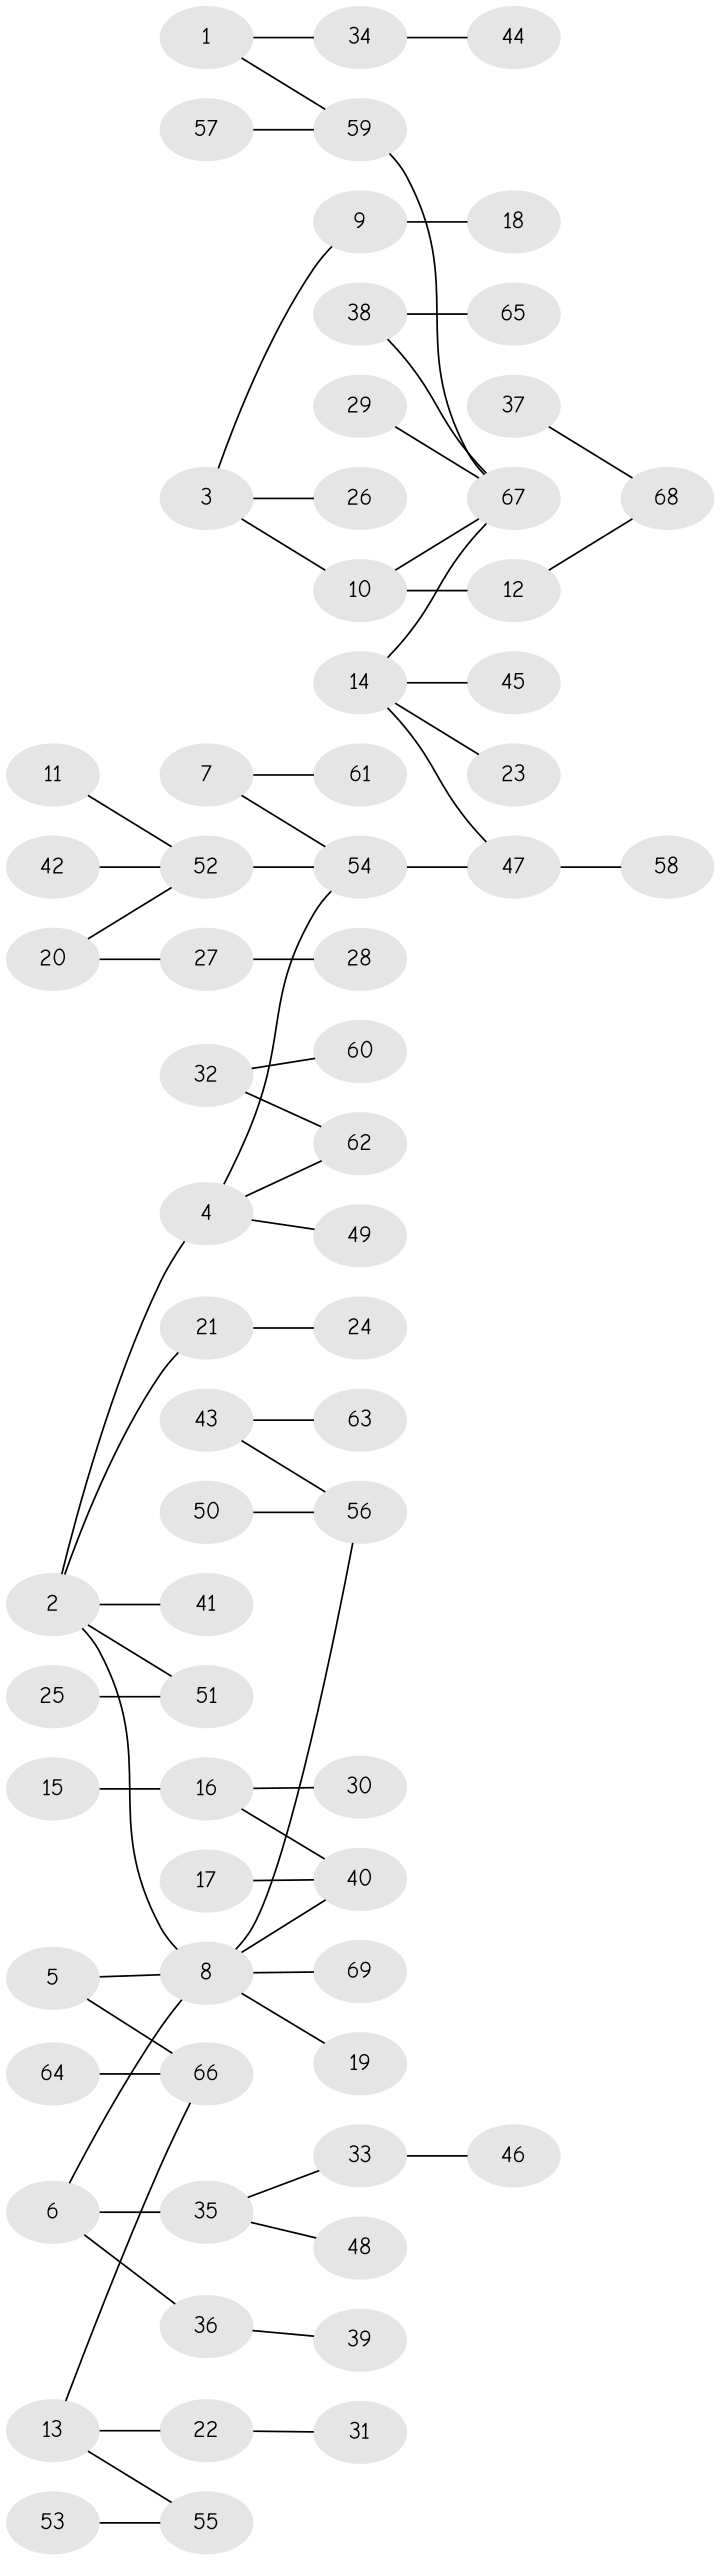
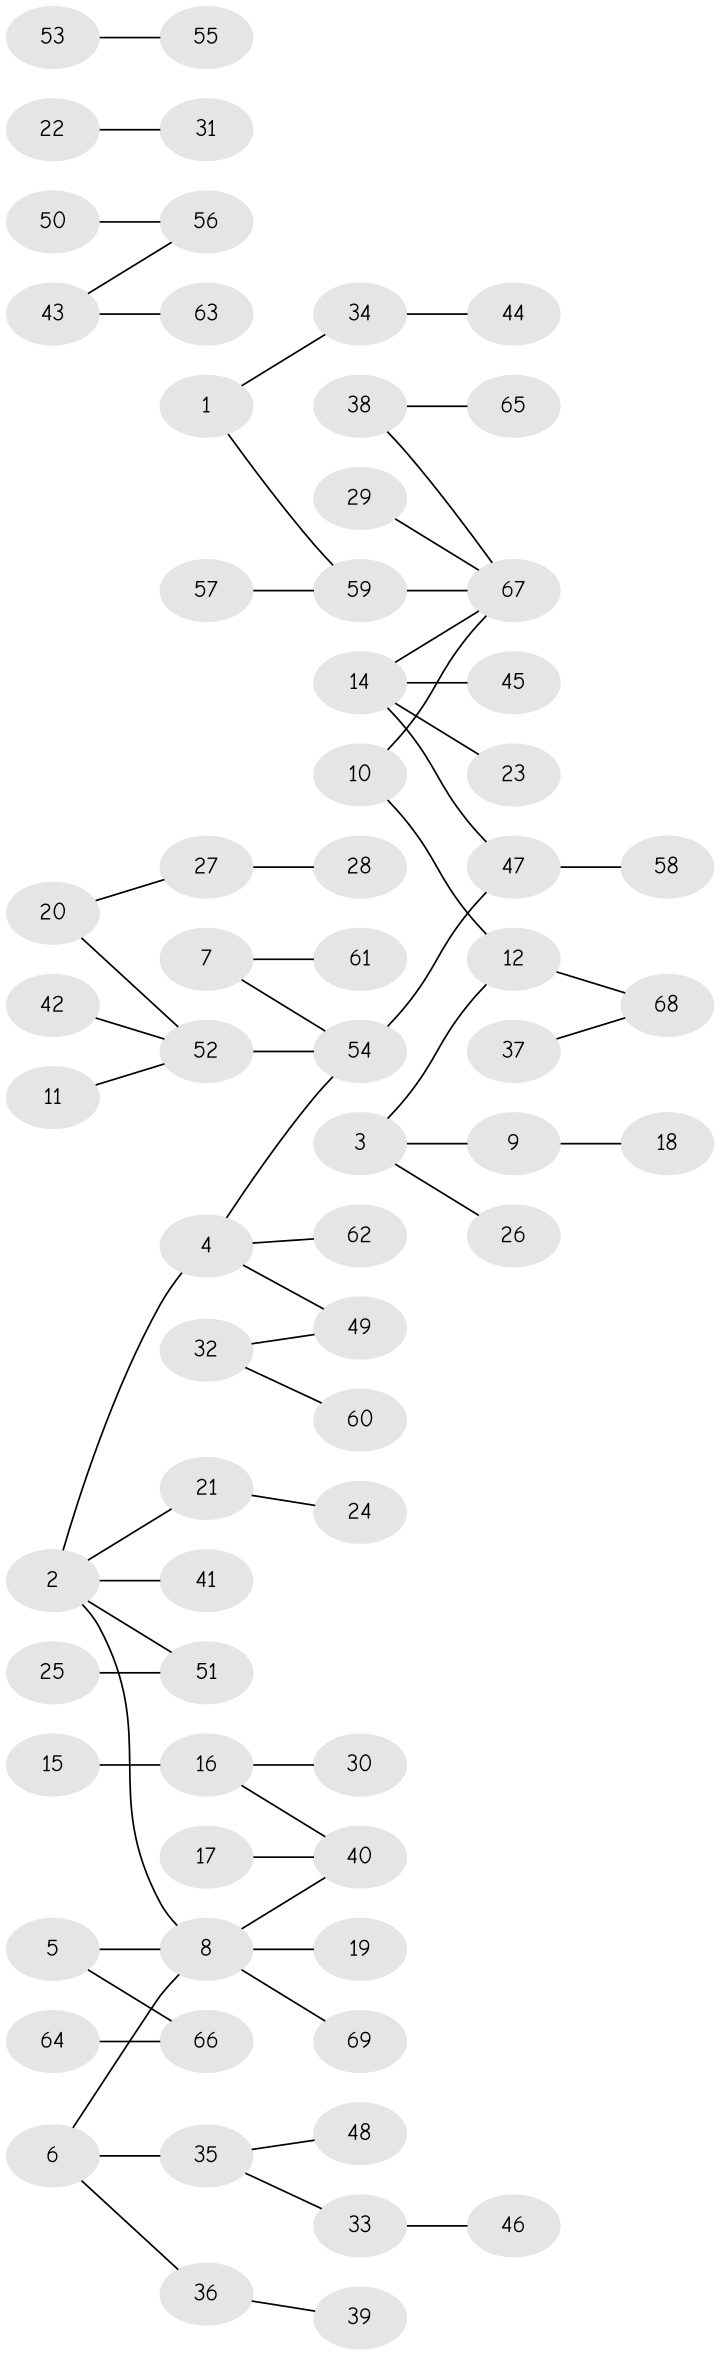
edge "3" -- "10": now "3" -- "12"
edge "32" -- "62": now "32" -- "49"
edge "56" -- "8": removed
node "13": removed
